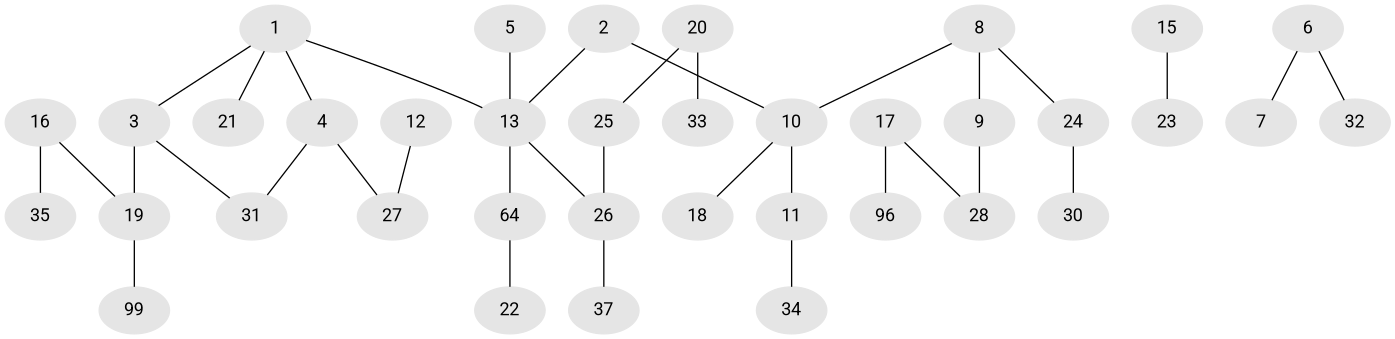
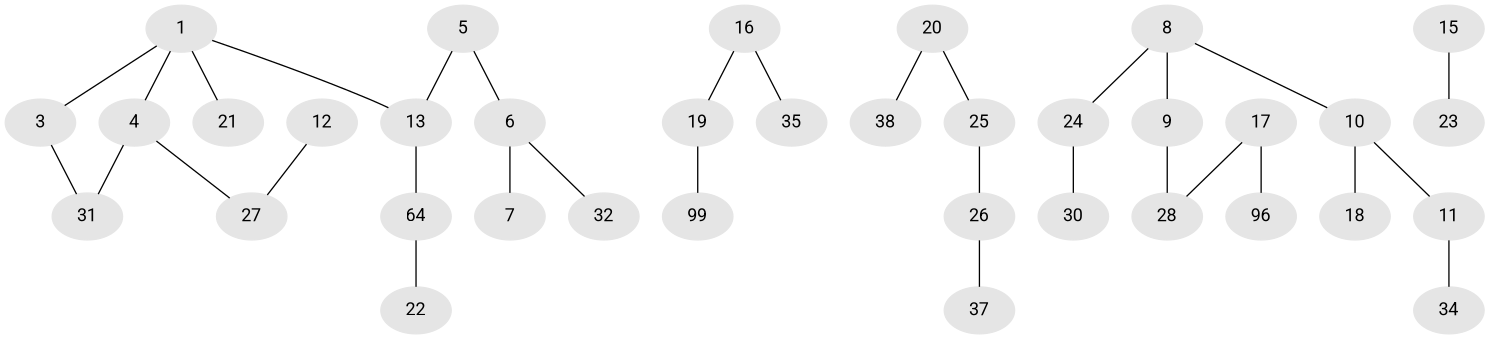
node "2": removed
edge "5" -- "6": added
node "33": label "33" -> "38"
edge "13" -- "26": removed
edge "3" -- "19": removed
